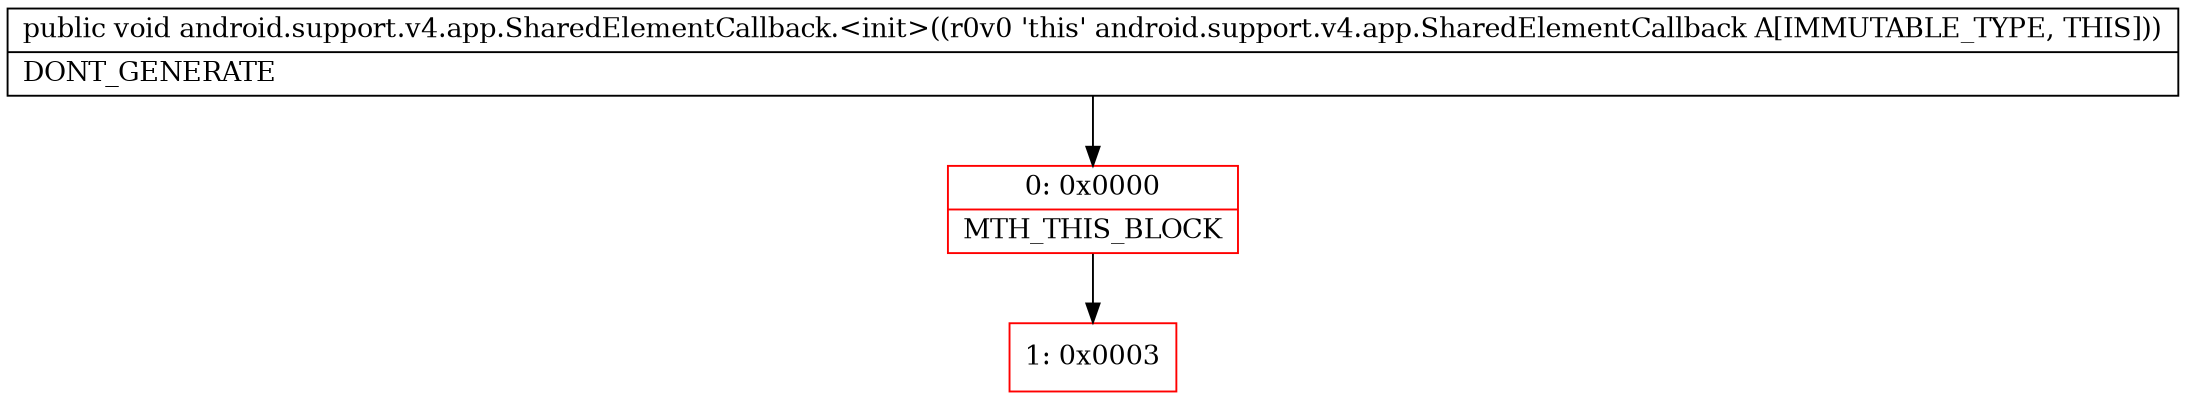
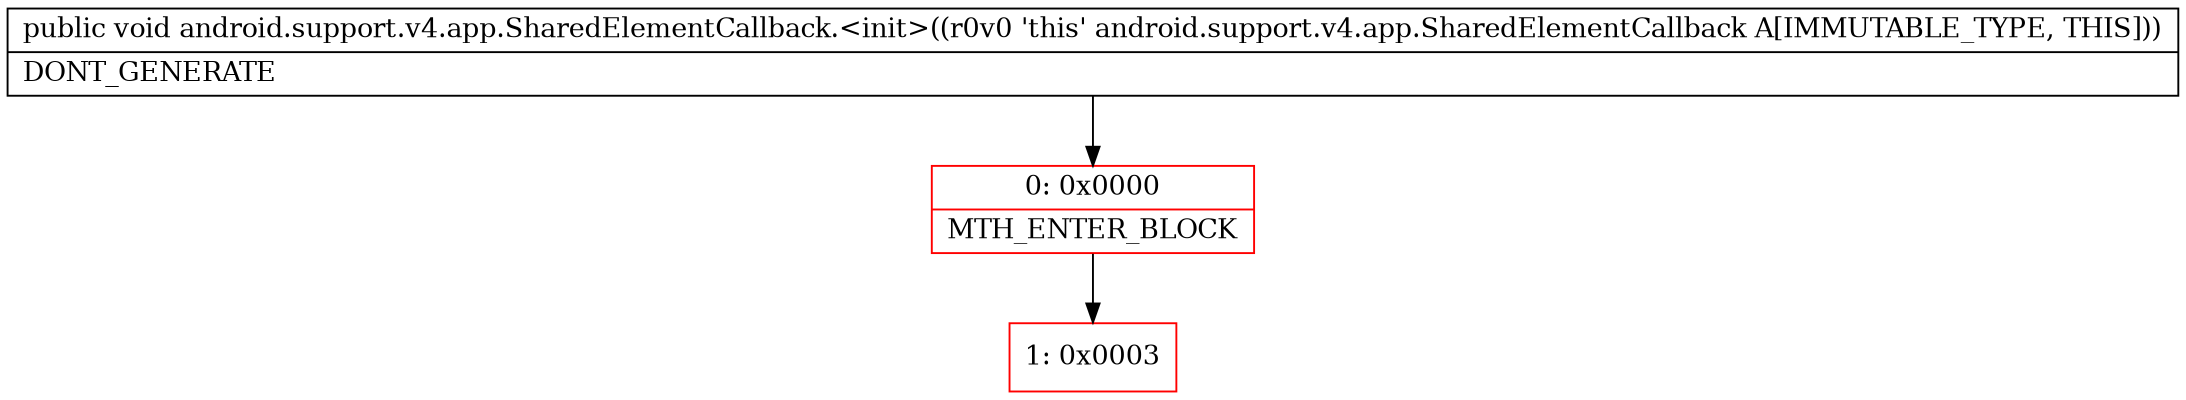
node "0: 0x0000": text "MTH_THIS_BLOCK" -> "MTH_ENTER_BLOCK"
